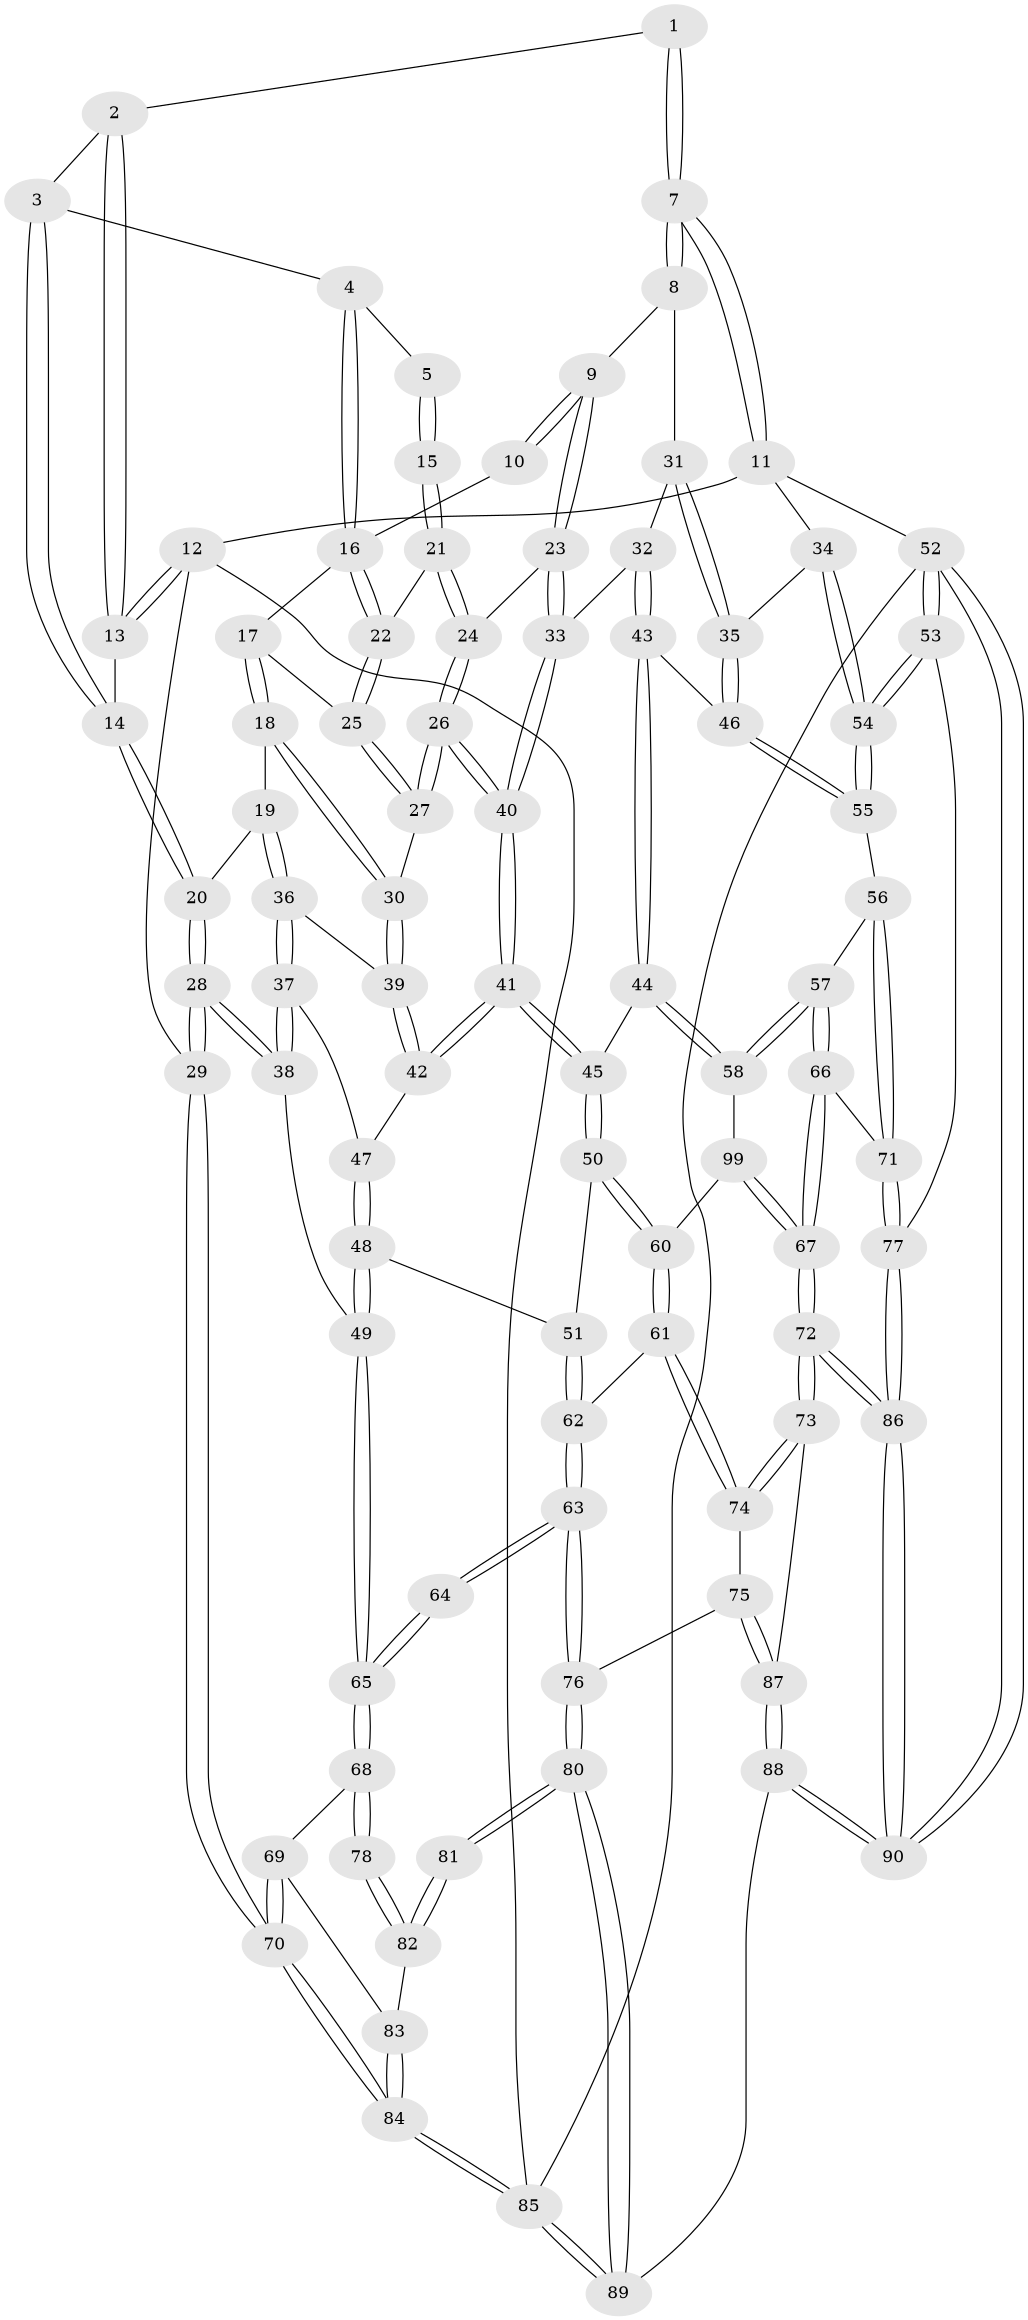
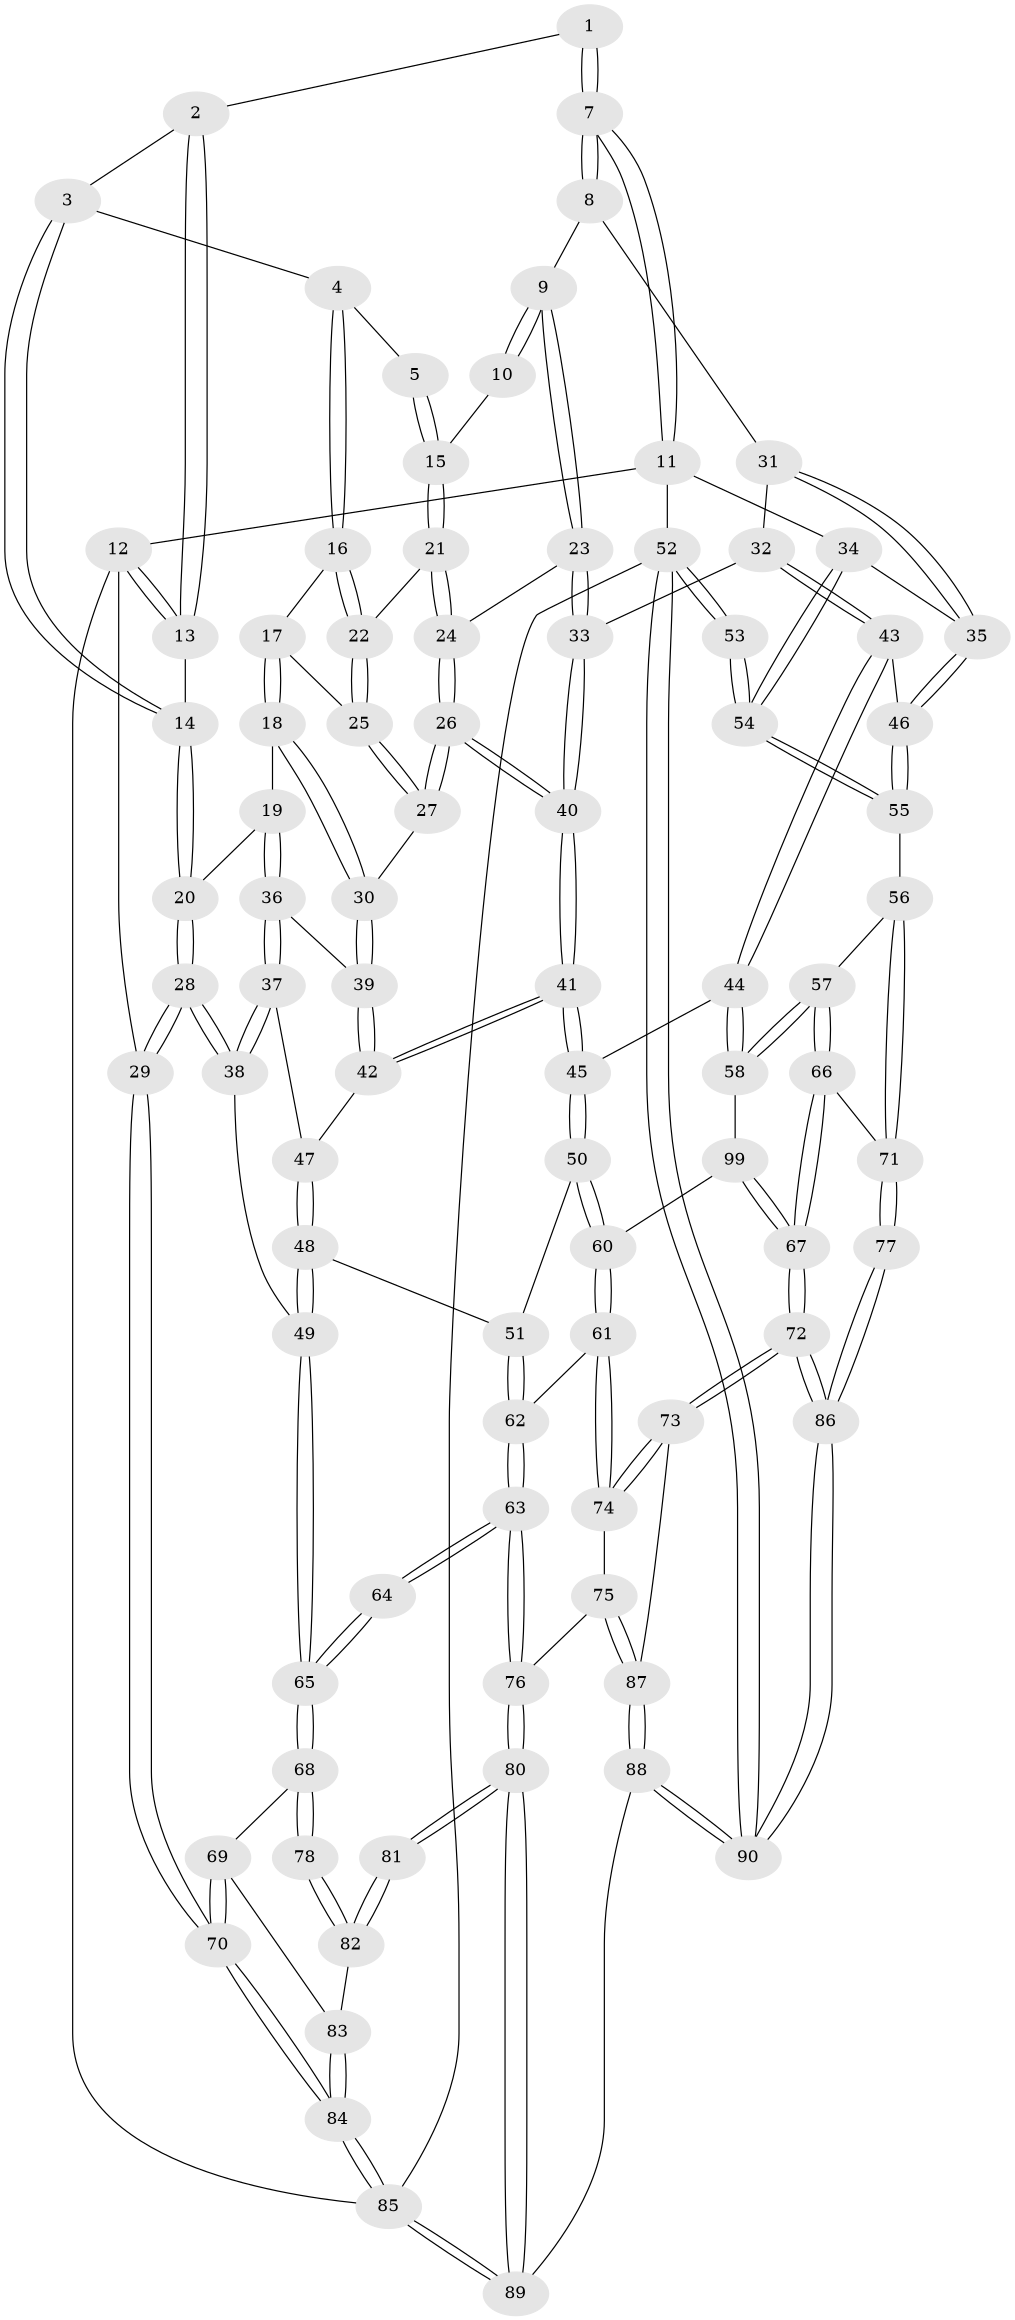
edge "10" -- "16": now "10" -- "15"
edge "53" -- "77": removed
